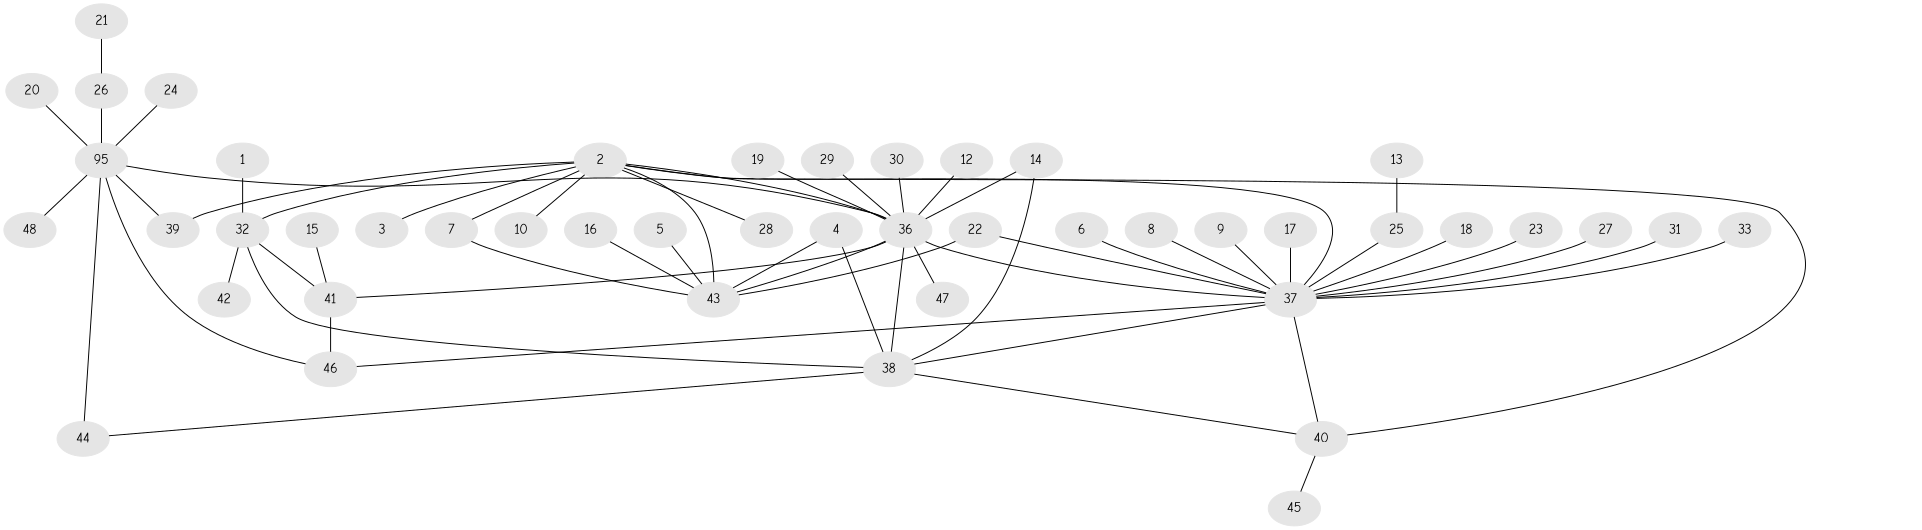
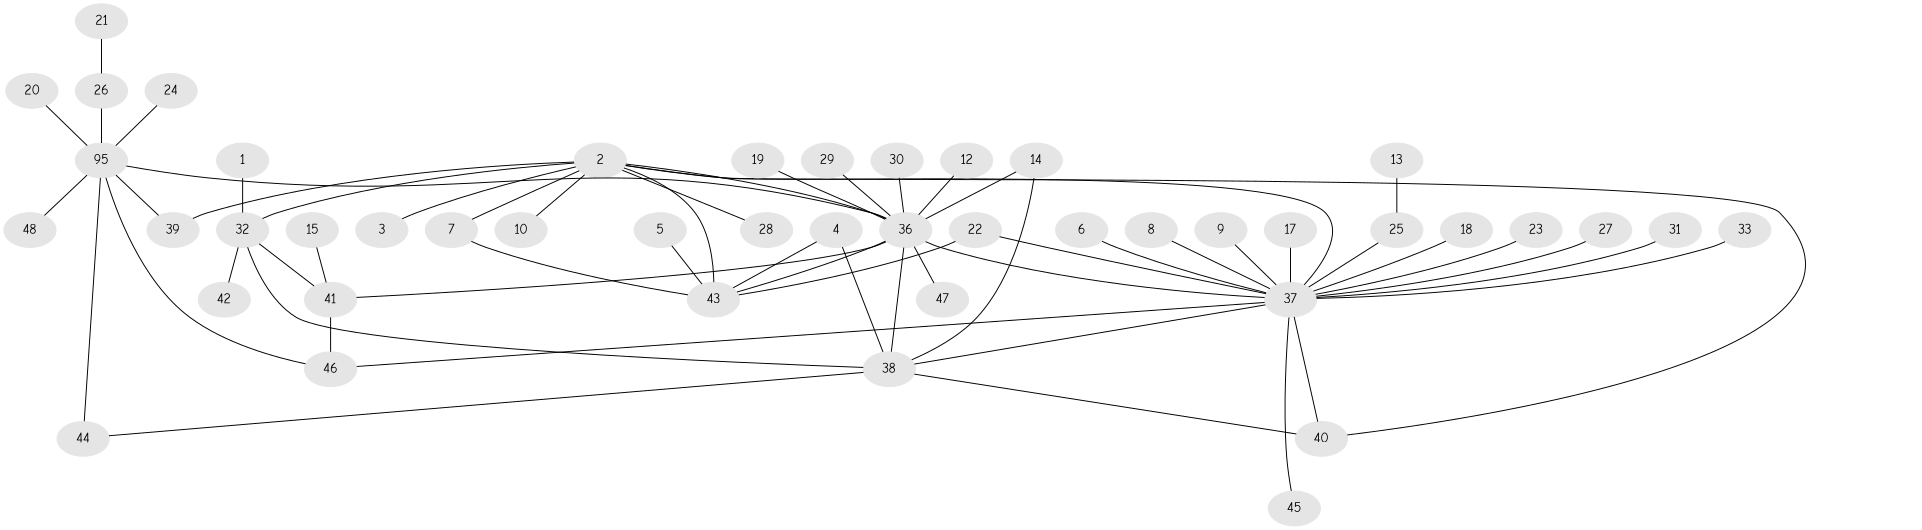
node "16": removed
edge "40" -- "45": now "37" -- "45"
